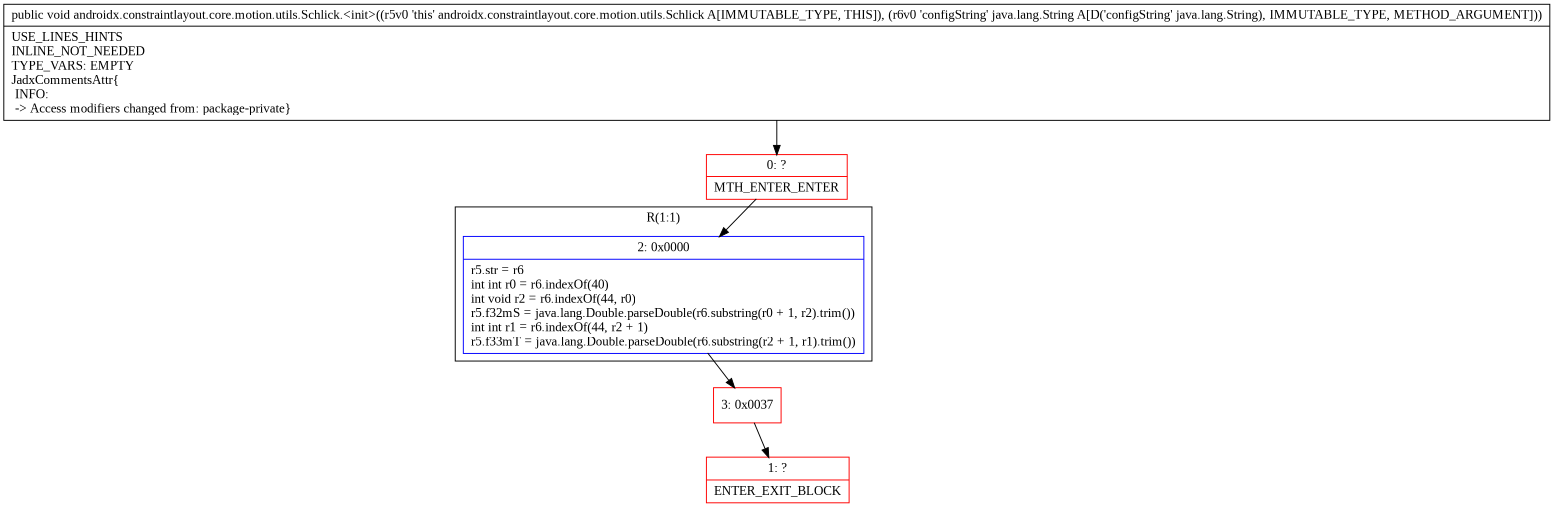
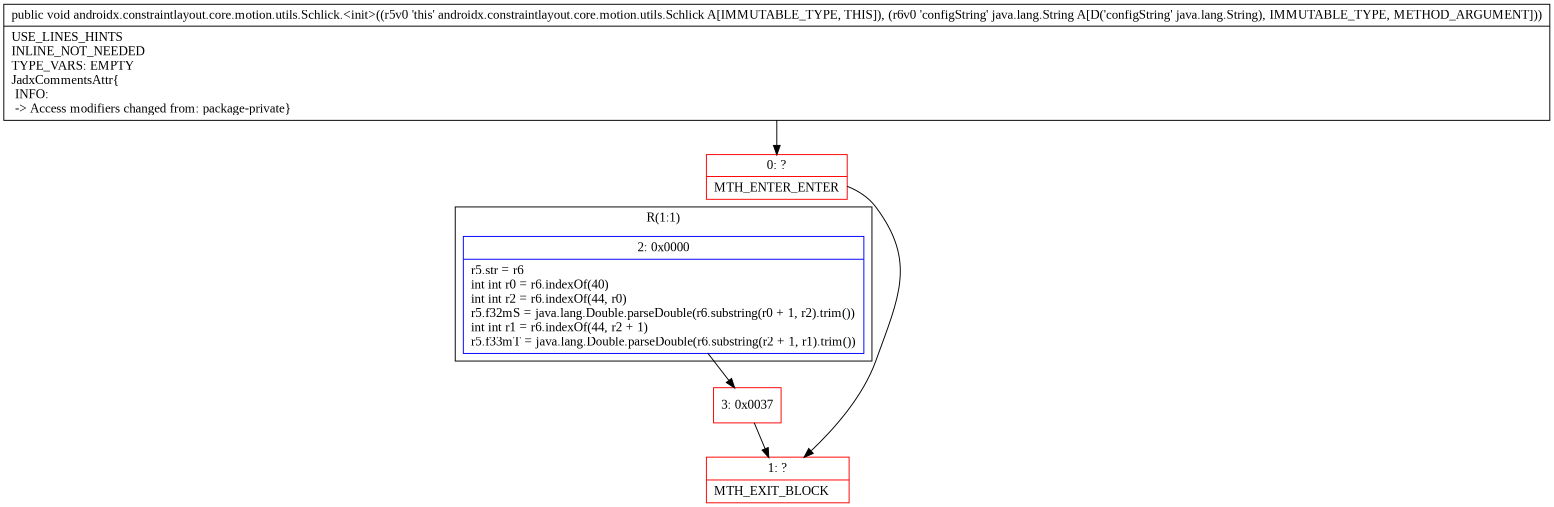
edge "0: ?" -> "2: 0x0000": now "0: ?" -> "1: ?"
node "2: 0x0000": text "int void r2 = r6.indexOf(44, r0)" -> "int int r2 = r6.indexOf(44, r0)"
node "1: ?": text "ENTER_EXIT_BLOCK" -> "MTH_EXIT_BLOCK"
